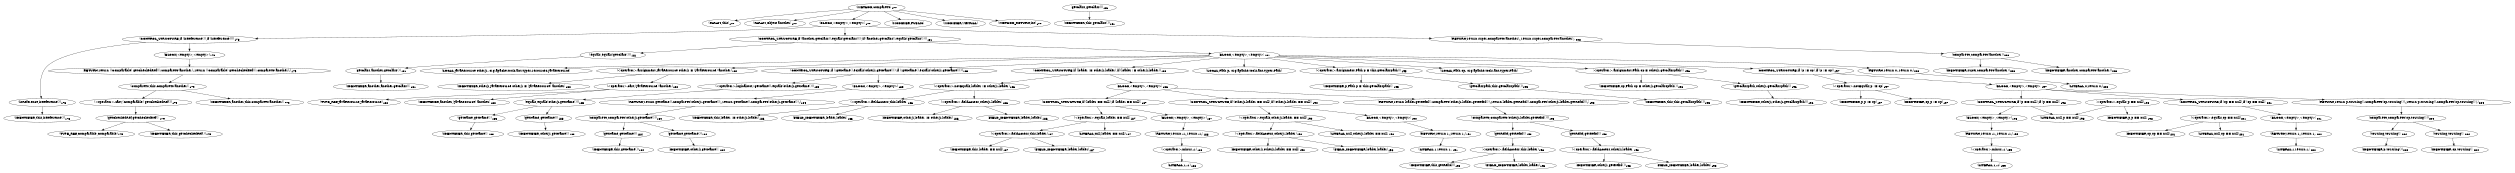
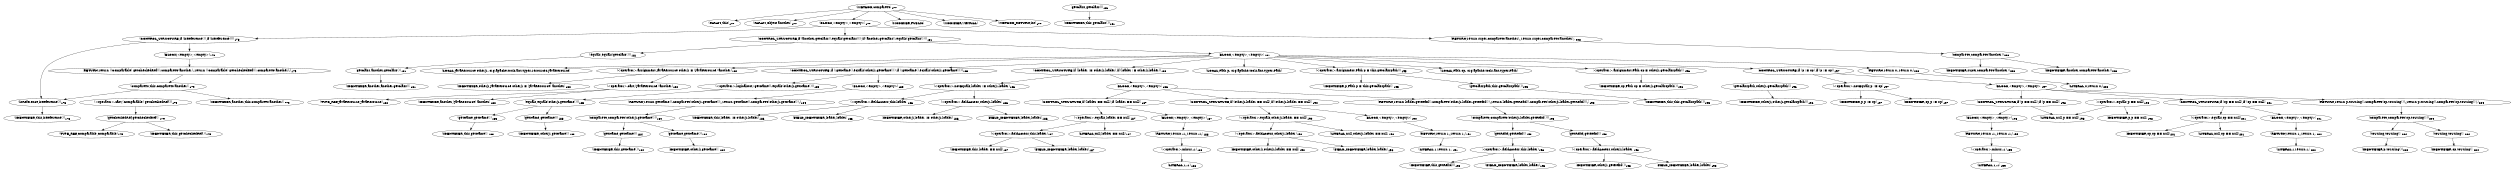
edge "(<operator>.assignment,Path op = otherjr.getClasspath())" -> "(getClasspath,otherjr.getClasspath())": removed
edge "(compareTo,this.compareTo(another))" -> "(<operator>.cast,(Comparable) getCheckedRef())": now "(compareTo,this.compareTo(another))" -> "(isReference,isReference())"
edge "(CONTROL_STRUCTURE,if (op == null),if (op == null))" -> "(<operator>.equals,op == null)": added
